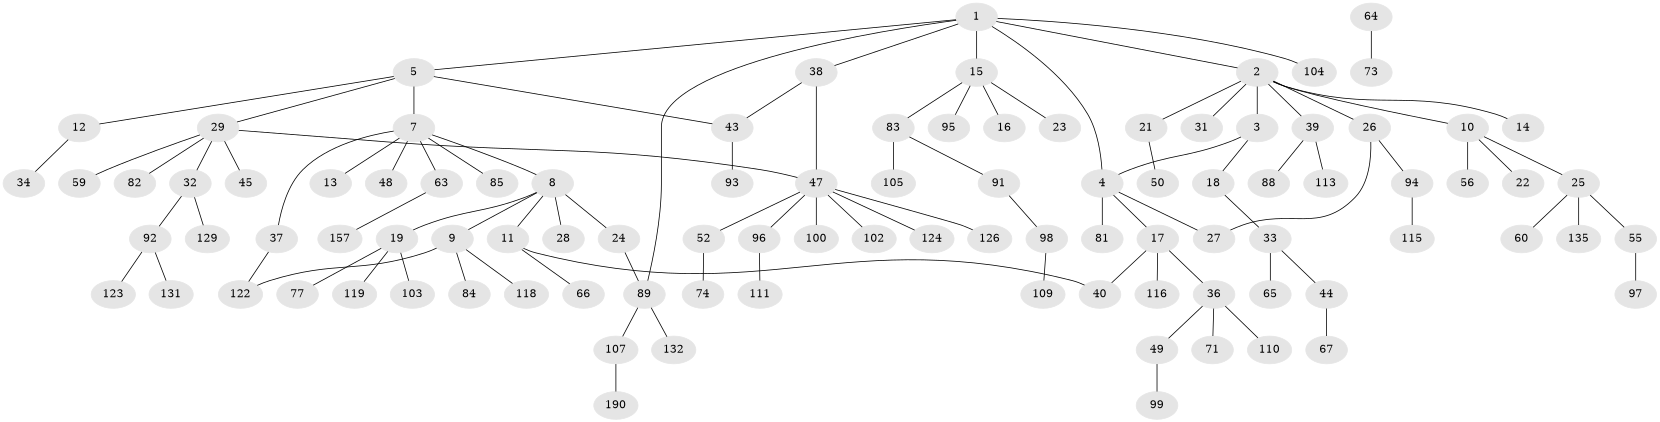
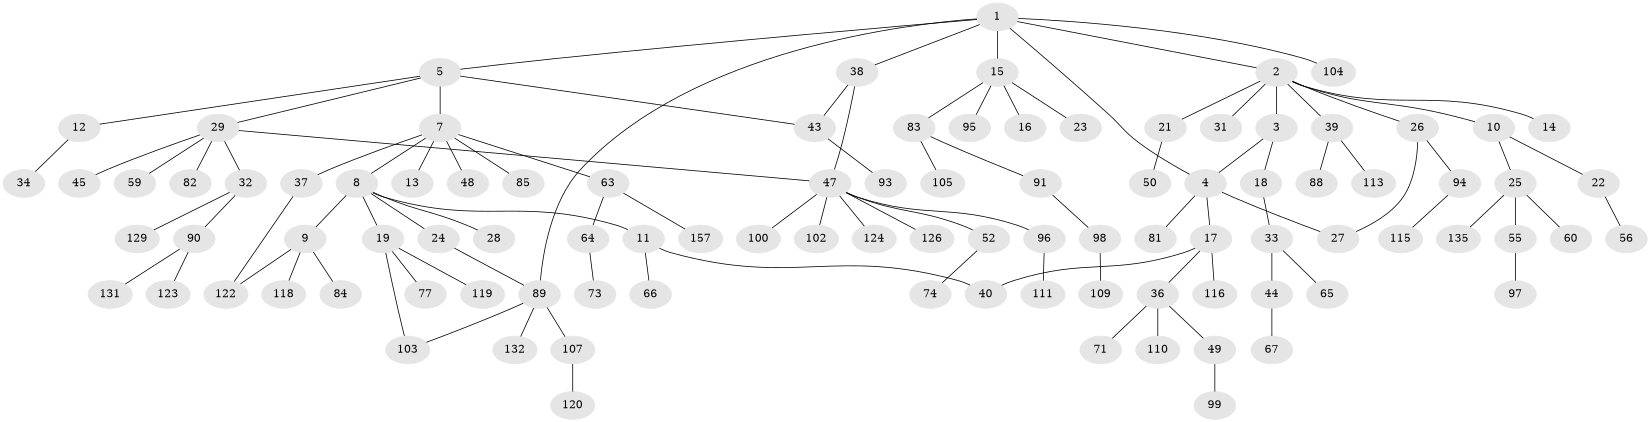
edge "10" -- "56": now "22" -- "56"
edge "63" -- "64": added
node "92": label "92" -> "90"
edge "89" -- "103": added
node "190": label "190" -> "120"
